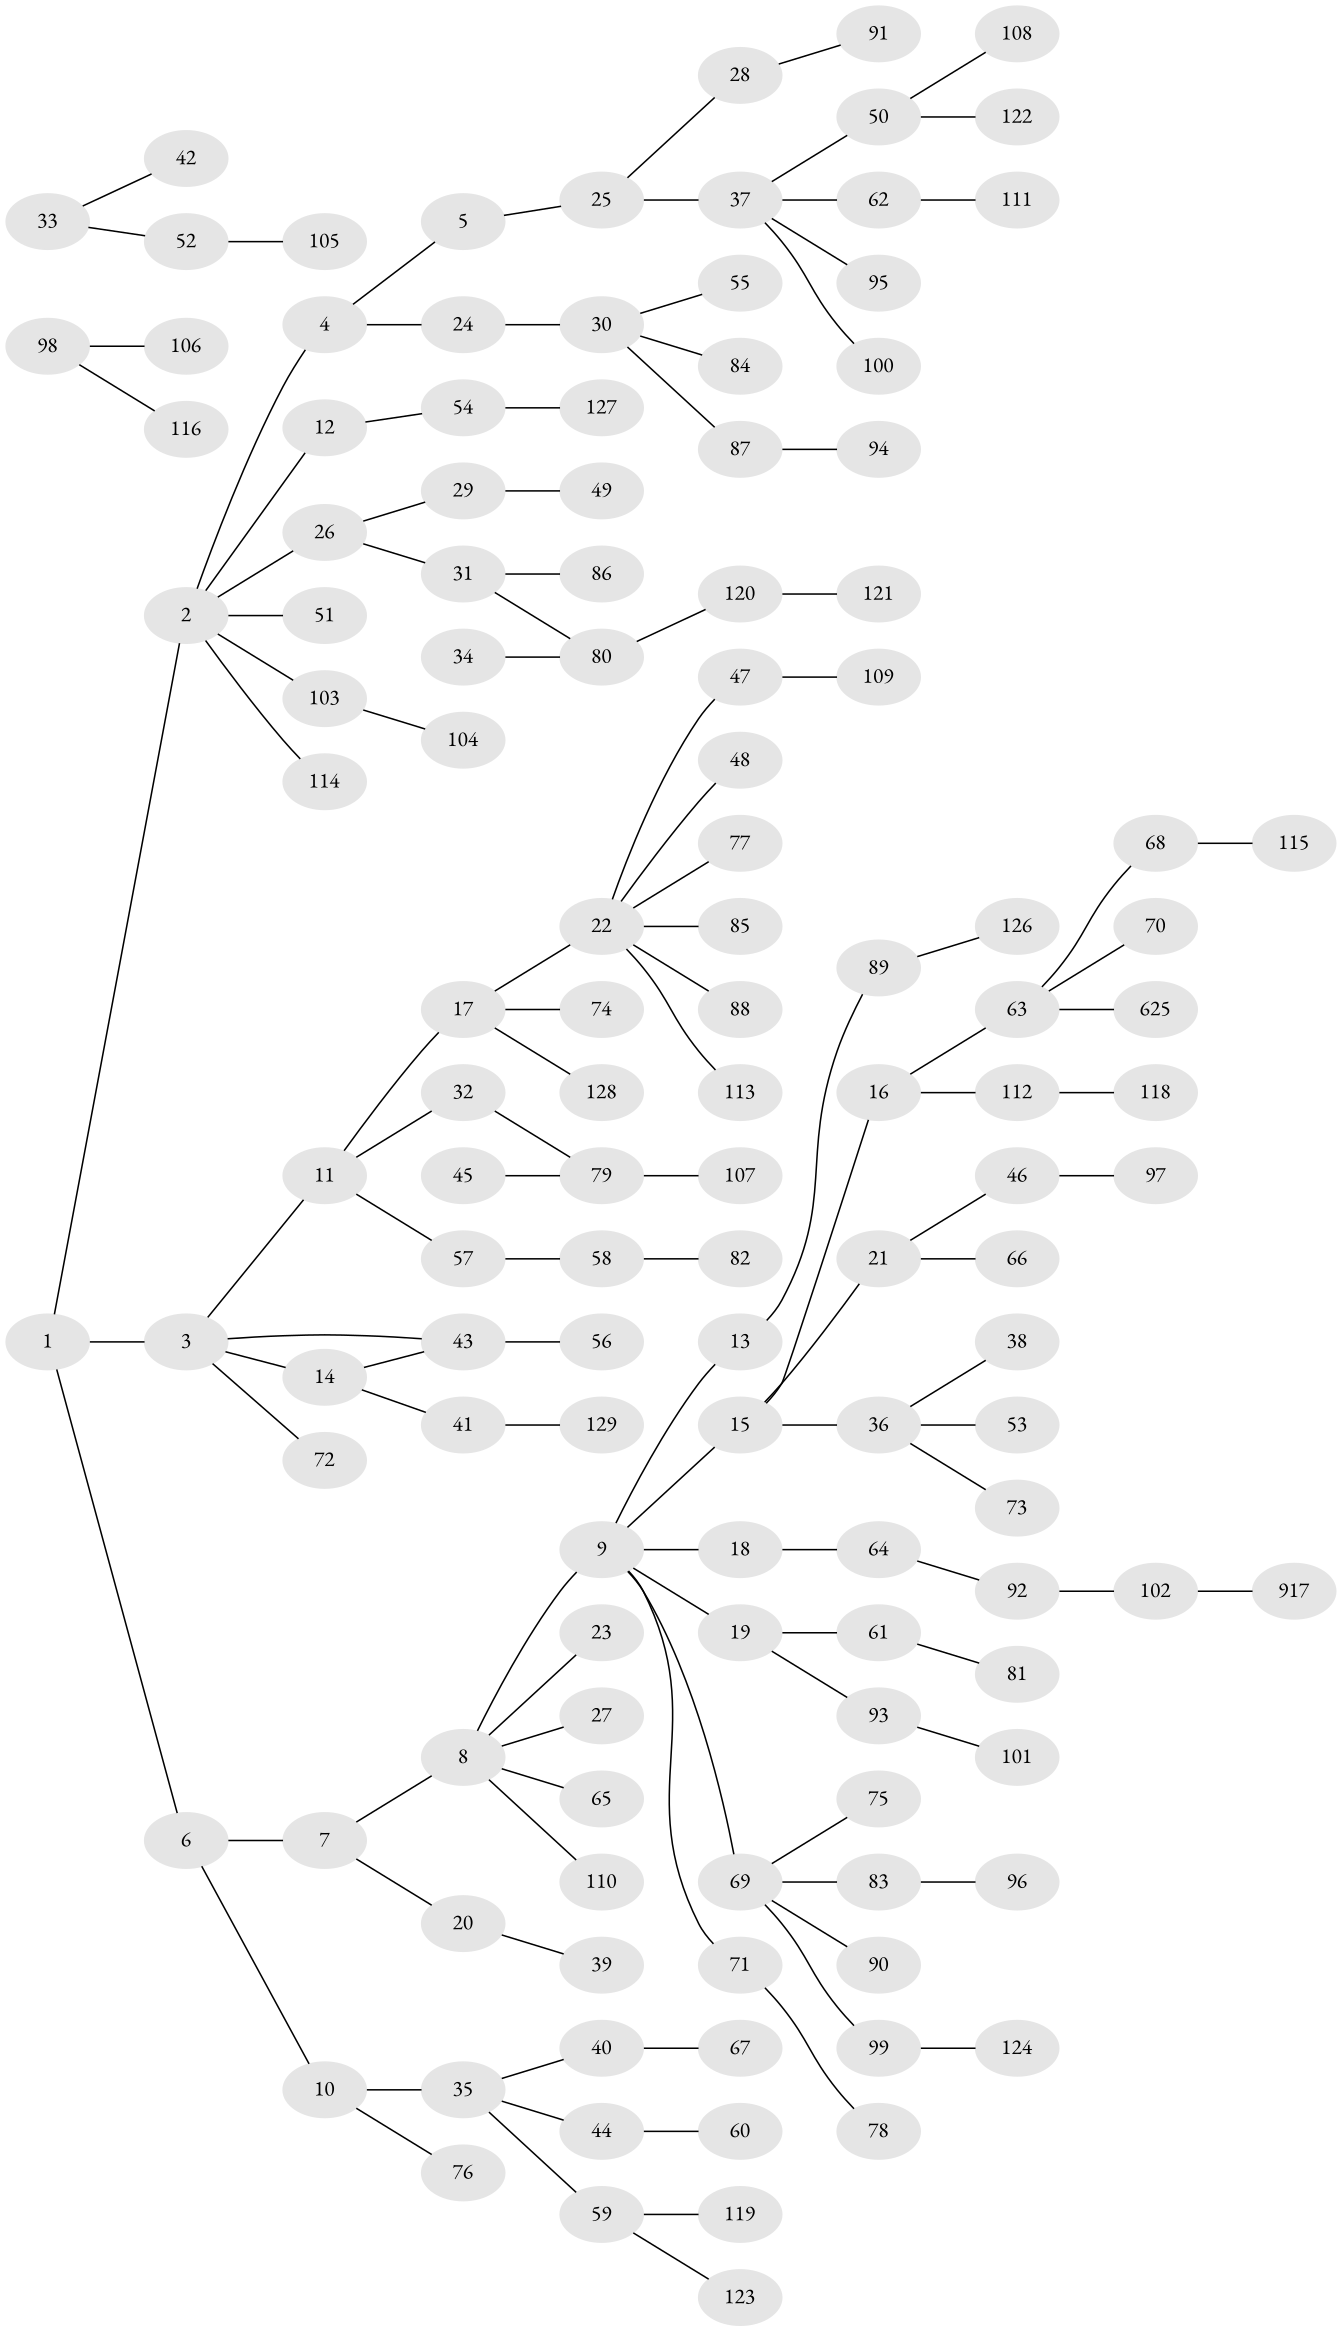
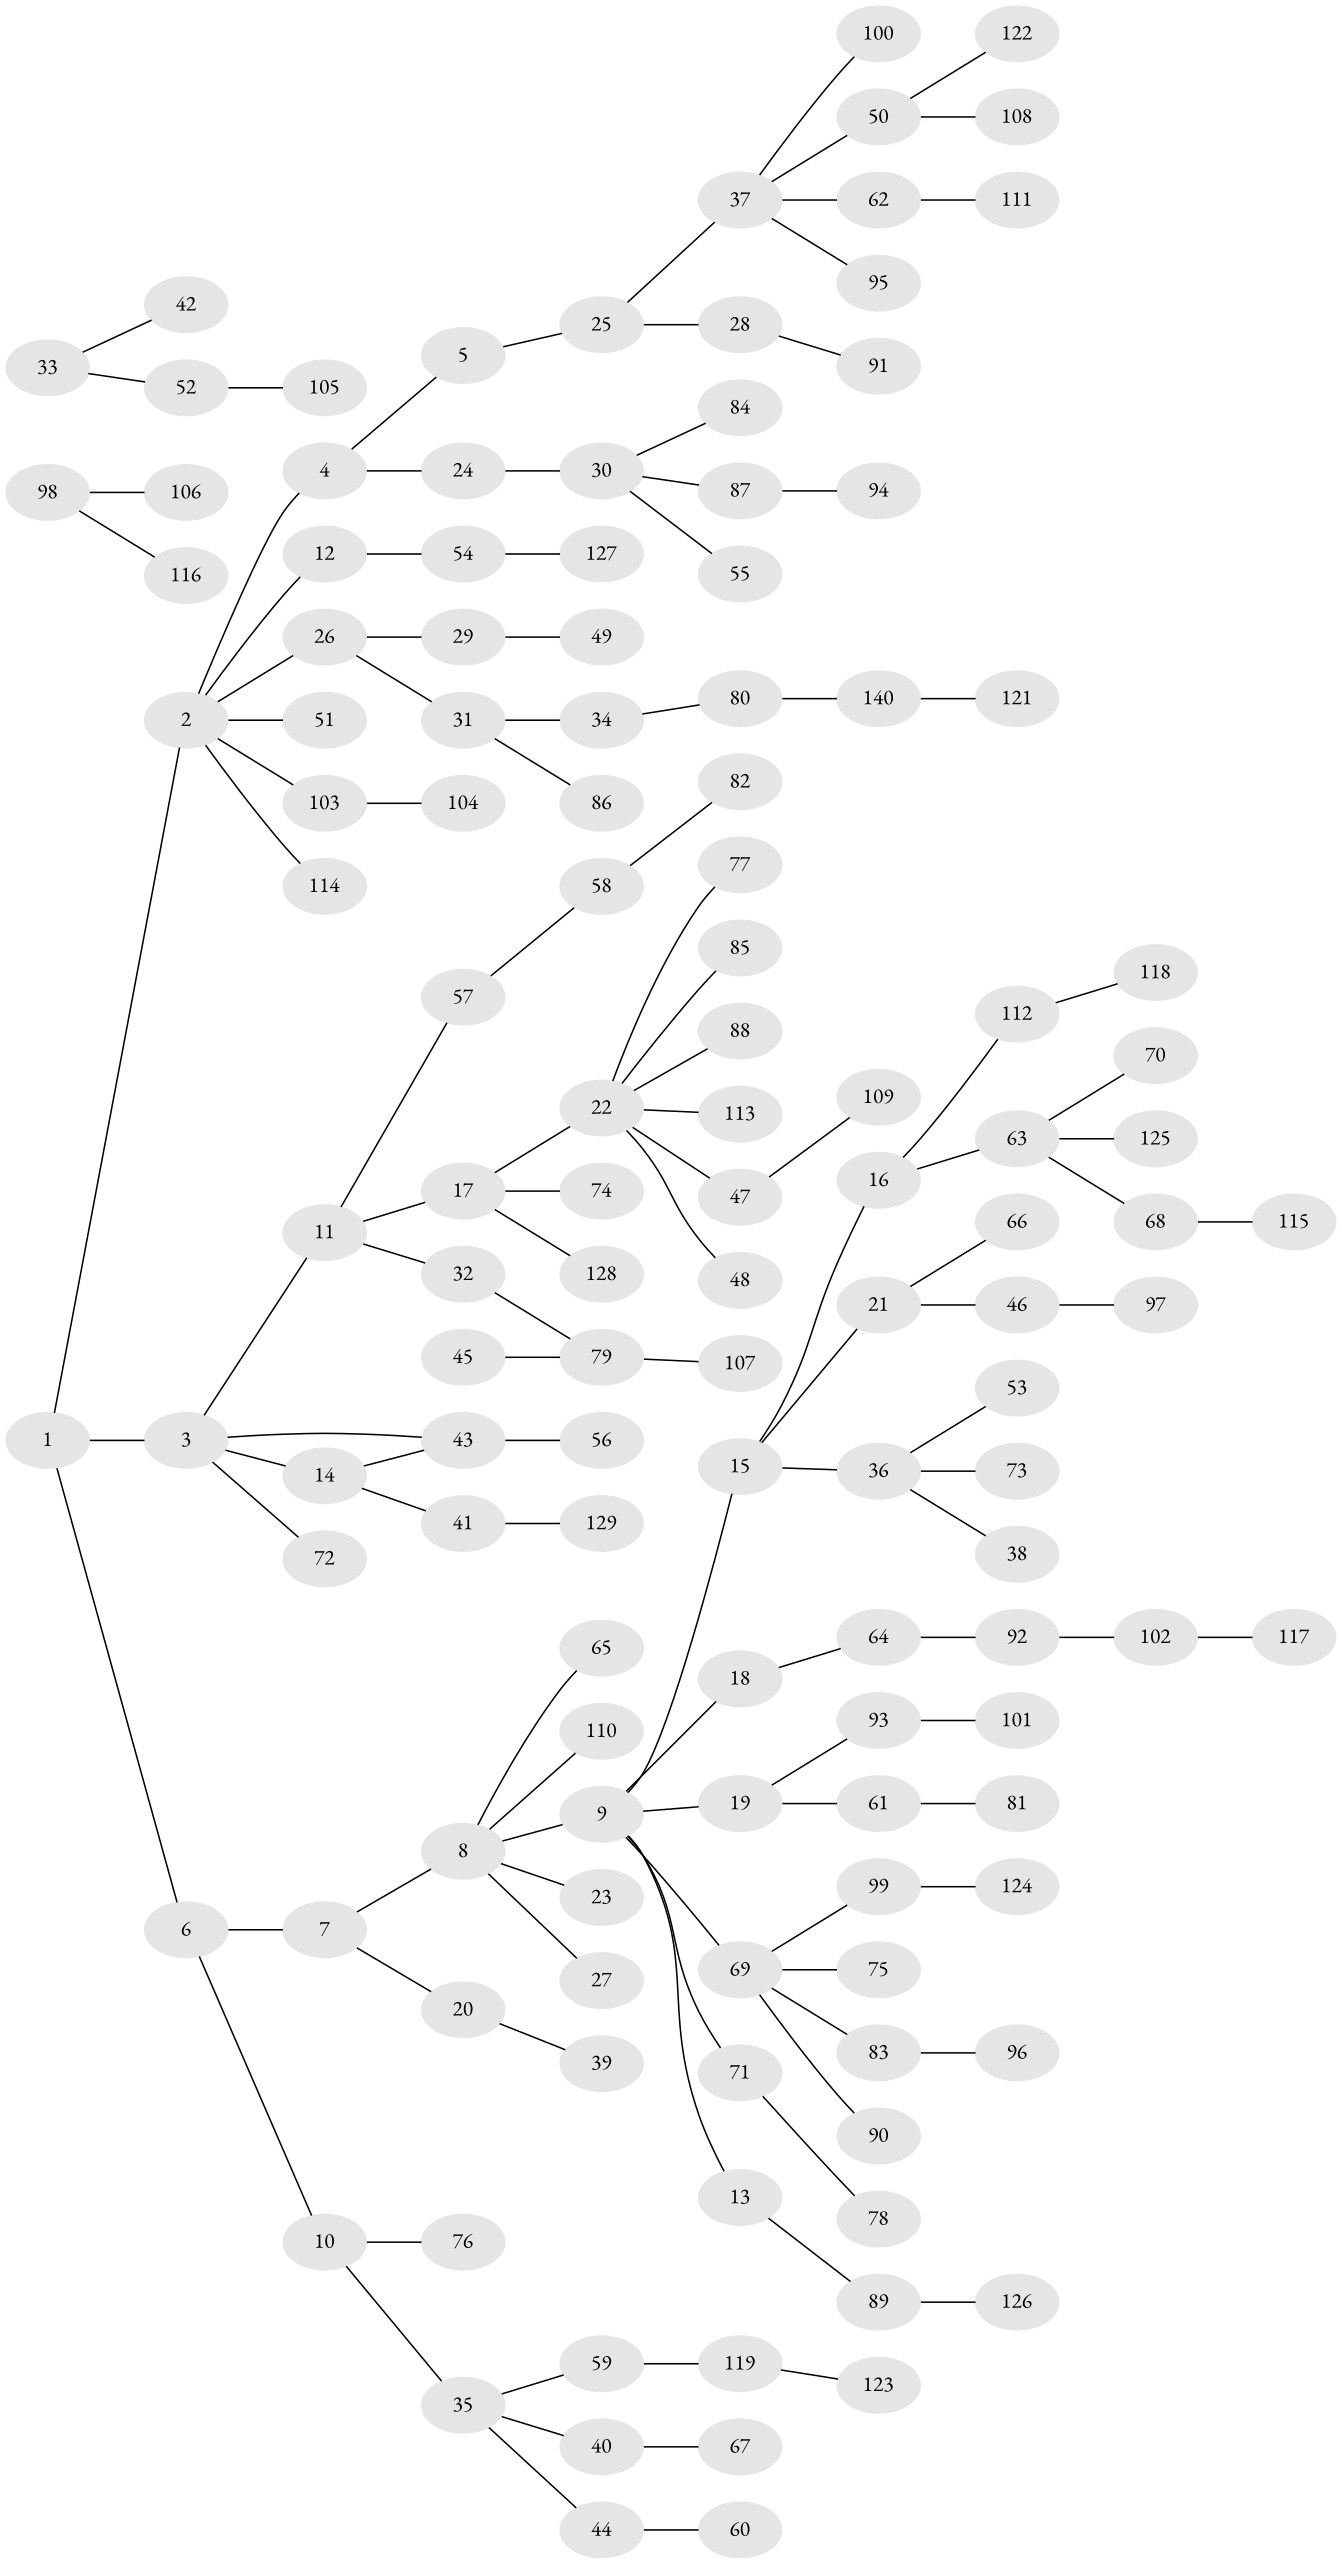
node "120": label "120" -> "140"
edge "31" -- "80": now "31" -- "34"
node "625": label "625" -> "125"
node "917": label "917" -> "117"
edge "59" -- "123": now "119" -- "123"
